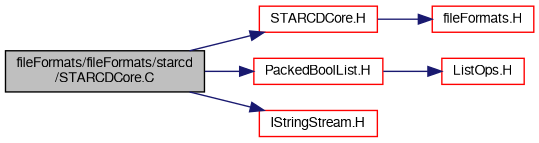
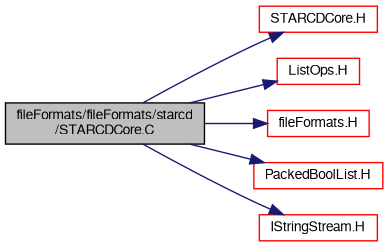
edge "STARCDCore.H" -> "fileFormats.H": now "fileFormats/fileFormats/starcd /STARCDCore.C" -> "fileFormats.H"
edge "PackedBoolList.H" -> "ListOps.H": now "fileFormats/fileFormats/starcd /STARCDCore.C" -> "ListOps.H"
